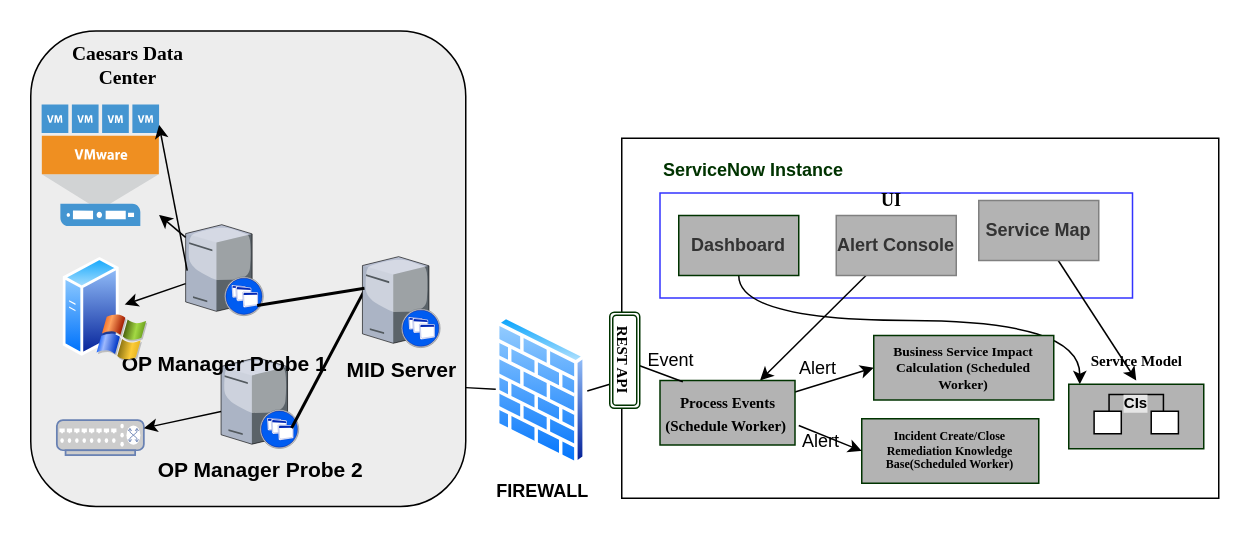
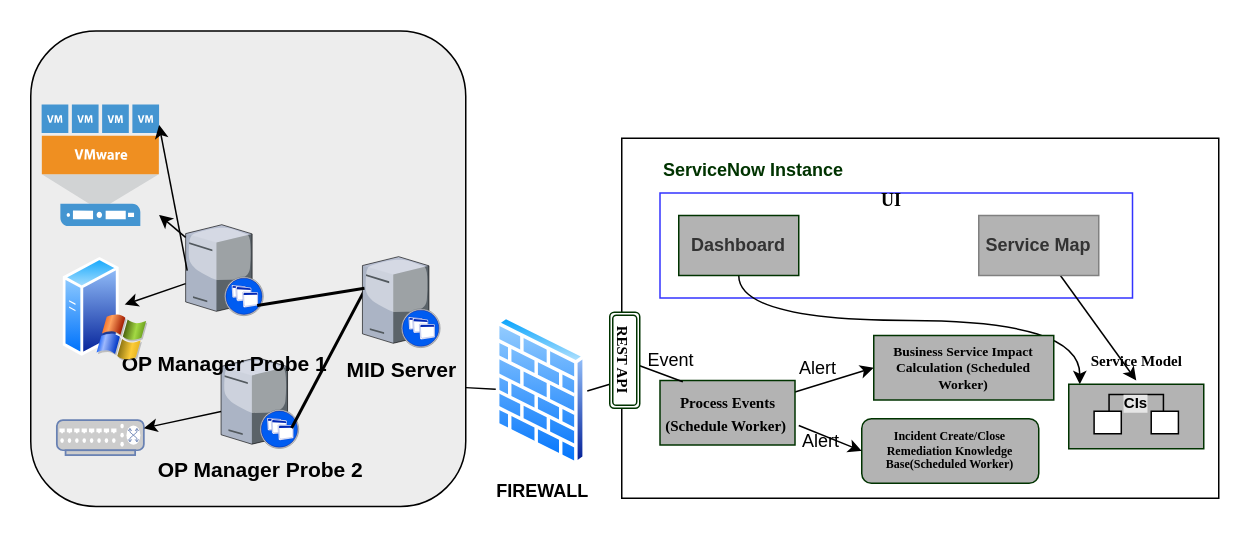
node "Caesars Data Center": removed
node "Service Map": moved (1039, 230) -> (1039, 245)
node "Alert Console": removed
edge "Alert Console" -> "Process Events (Schedule Worker)": removed
node "Incident Create/Close Remediation Knowledge Base(Scheduled Worker)": shape rectangle -> rounded rectangle
